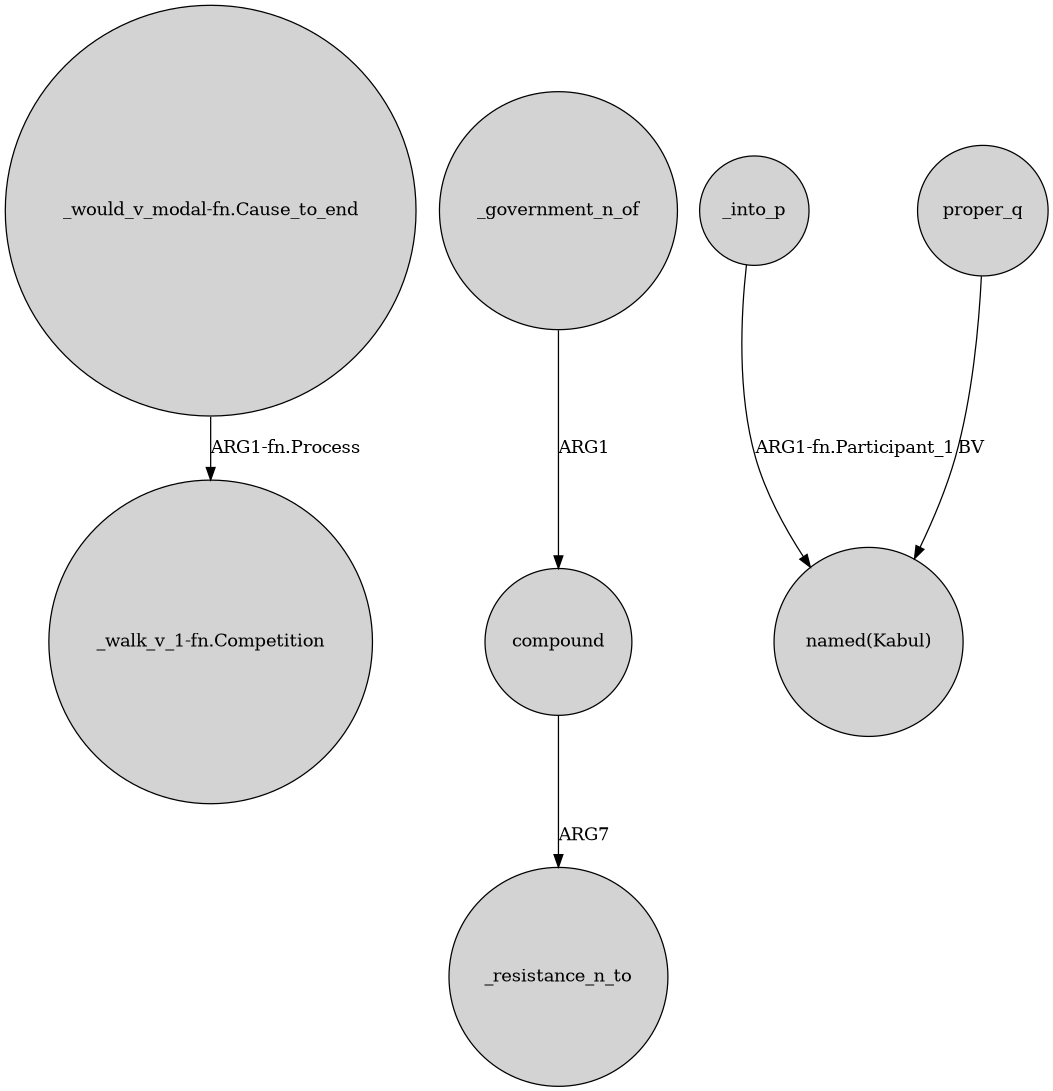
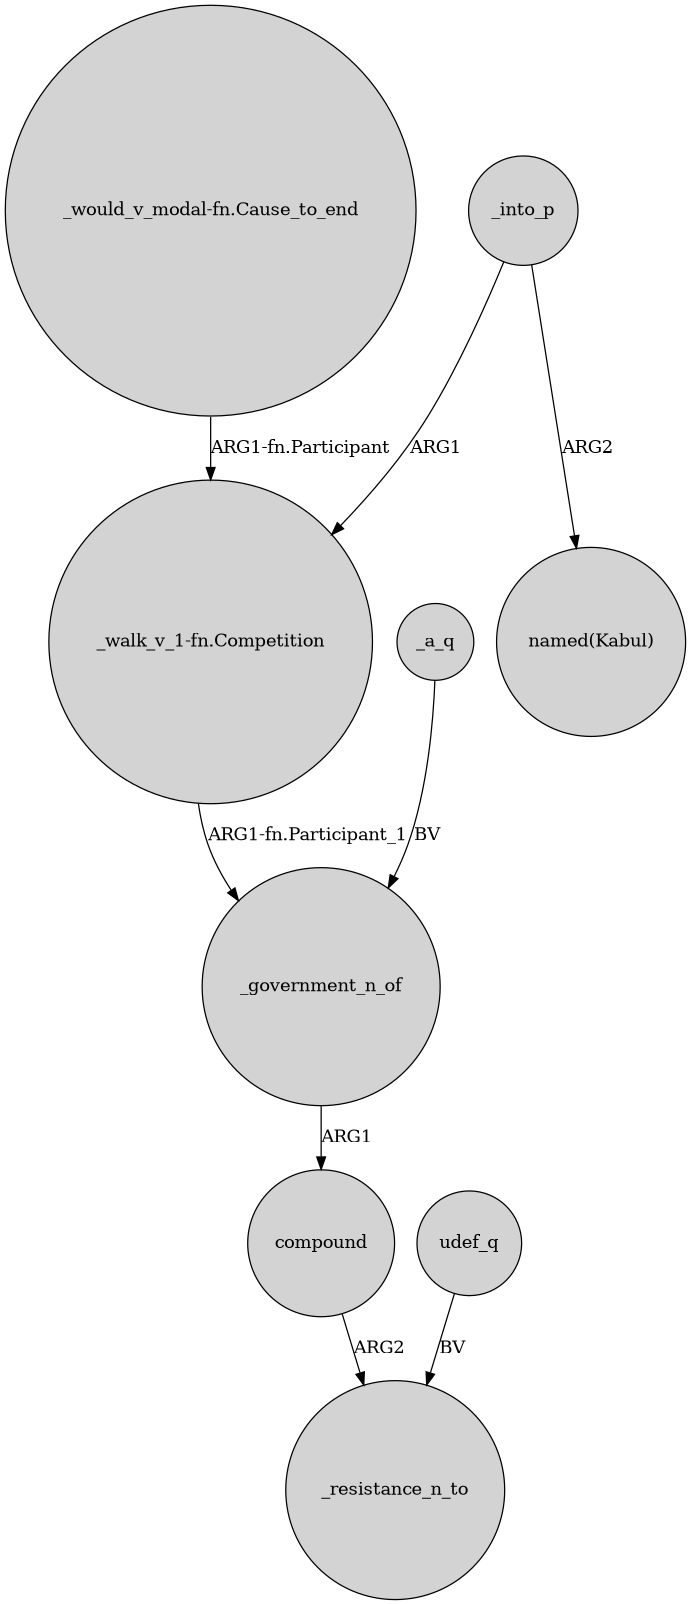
node "proper_q": removed
edge "_into_p" -> "_walk_v_1-fn.Competition": added, label "ARG1"
edge "_would_v_modal-fn.Cause_to_end" -> "_walk_v_1-fn.Competition": label "ARG1-fn.Process" -> "ARG1-fn.Participant"
edge "_into_p" -> "named(Kabul)": label "ARG1-fn.Participant_1" -> "ARG2"
node "_a_q": added
edge "compound" -> "_resistance_n_to": label "ARG7" -> "ARG2"
edge "_walk_v_1-fn.Competition" -> "_government_n_of": added, label "ARG1-fn.Participant_1"
node "udef_q": added
